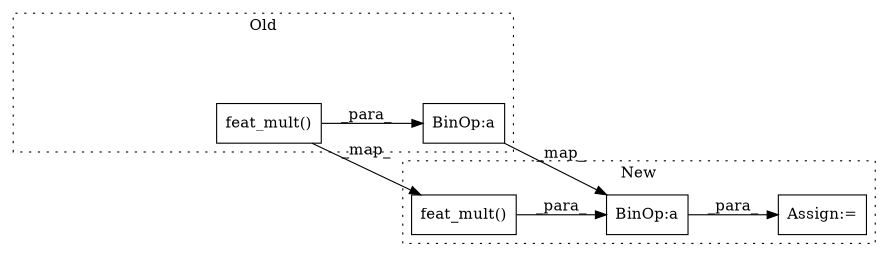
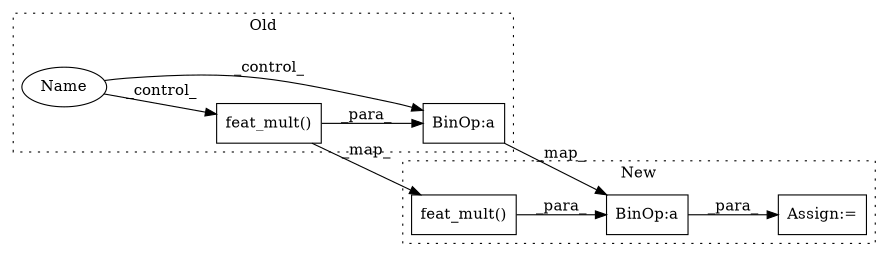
node "Name": added
